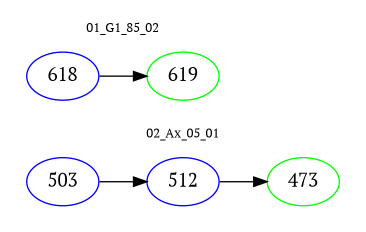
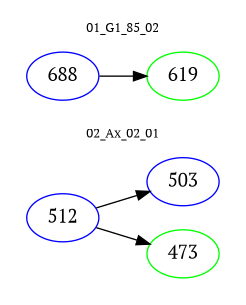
node "618": label "618" -> "688"
cluster "02_Ax_05_01": label "02_Ax_05_01" -> "02_Ax_02_01"
edge "503" -> "512": reversed
